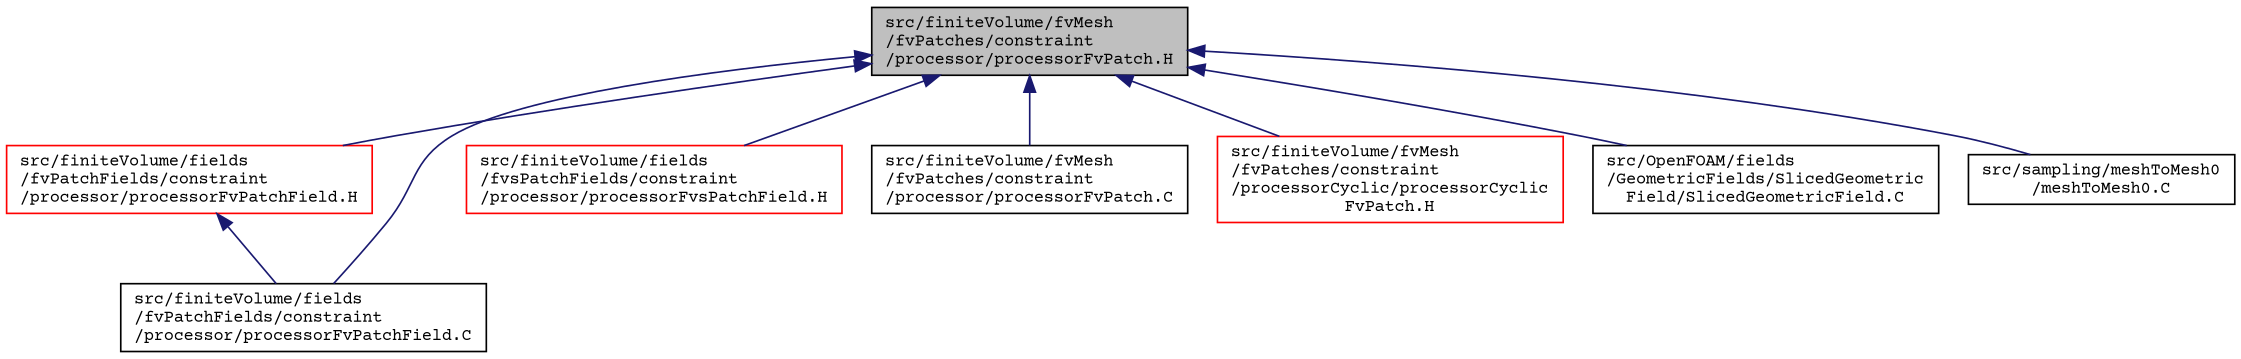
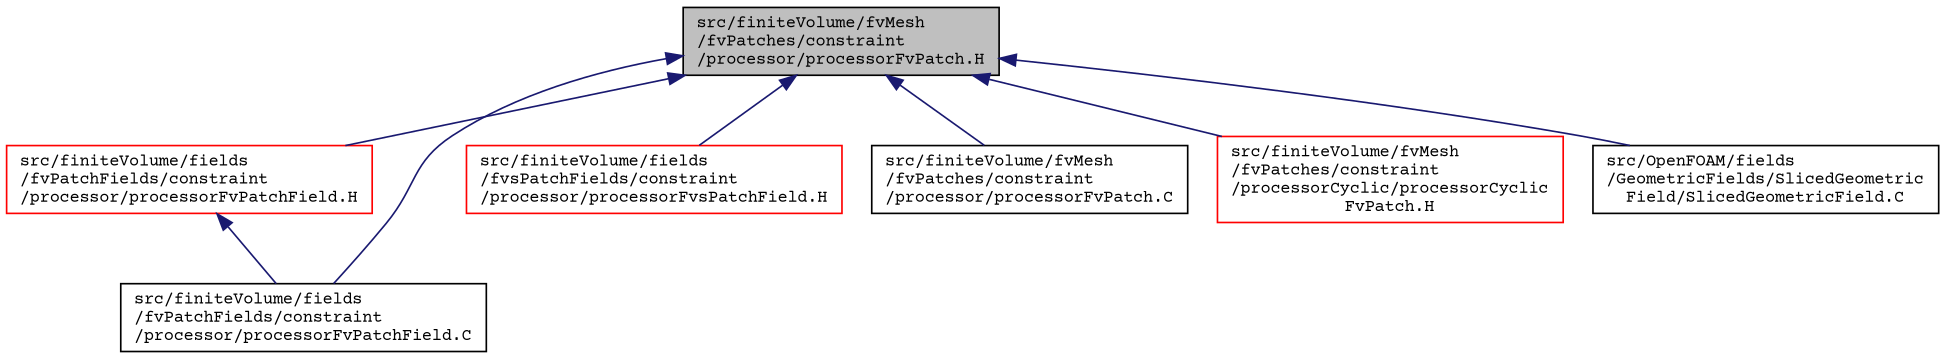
node "src/sampling/meshToMesh0 /meshToMesh0.C": removed
